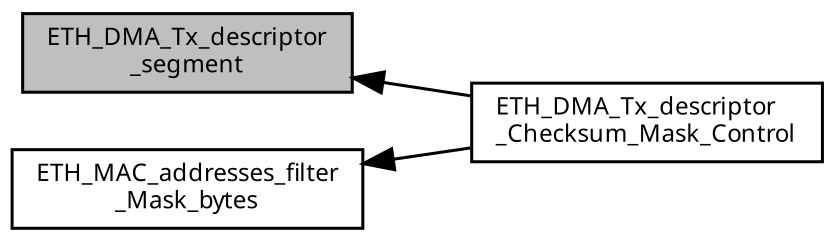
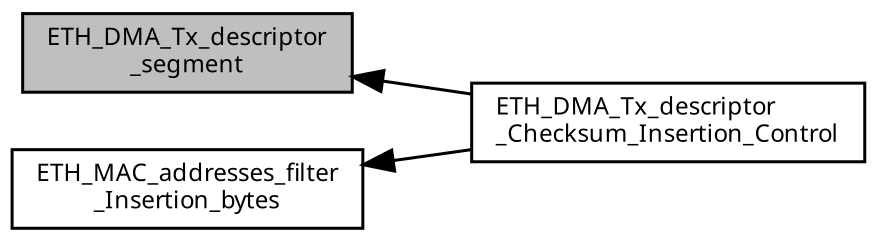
node "ETH_DMA_Tx_descriptor _Checksum_Mask_Control": label "ETH_DMA_Tx_descriptor _Checksum_Mask_Control" -> "ETH_DMA_Tx_descriptor _Checksum_Insertion_Control"
node "ETH_MAC_addresses_filter _Mask_bytes": label "ETH_MAC_addresses_filter _Mask_bytes" -> "ETH_MAC_addresses_filter _Insertion_bytes"
